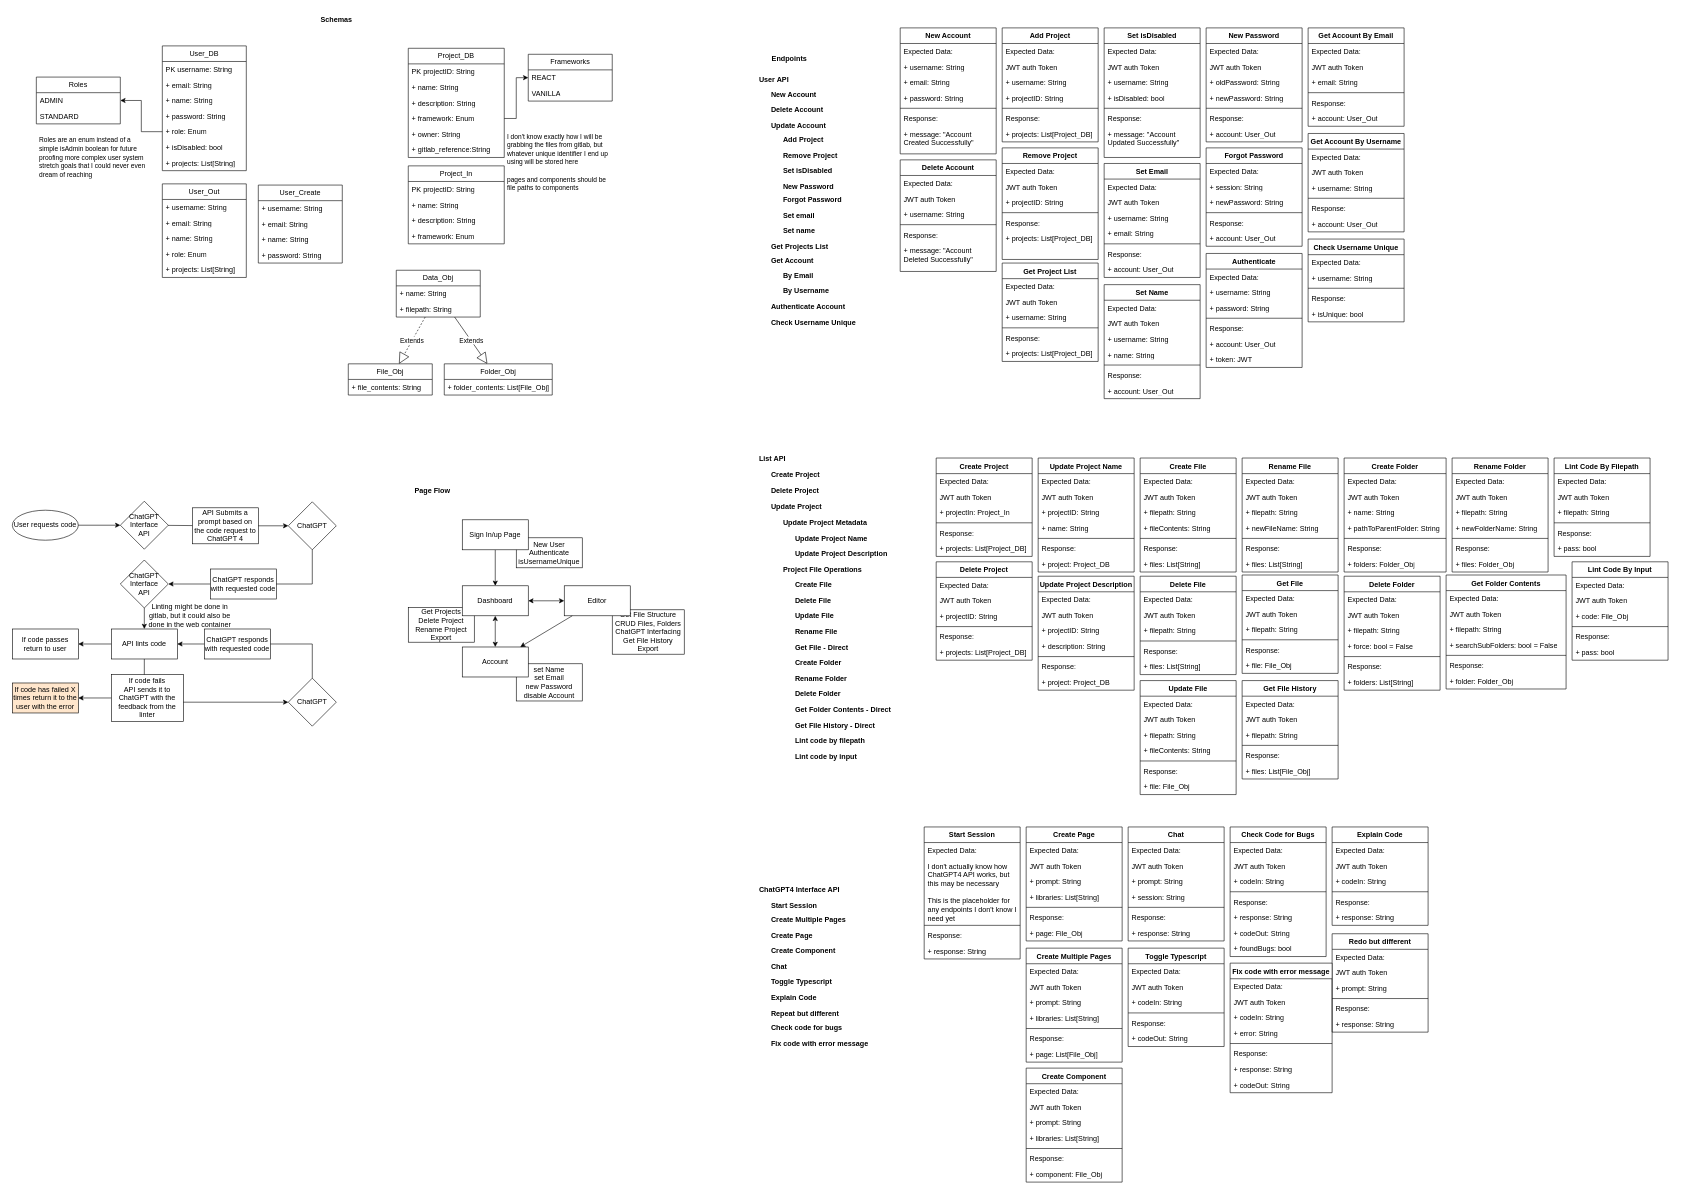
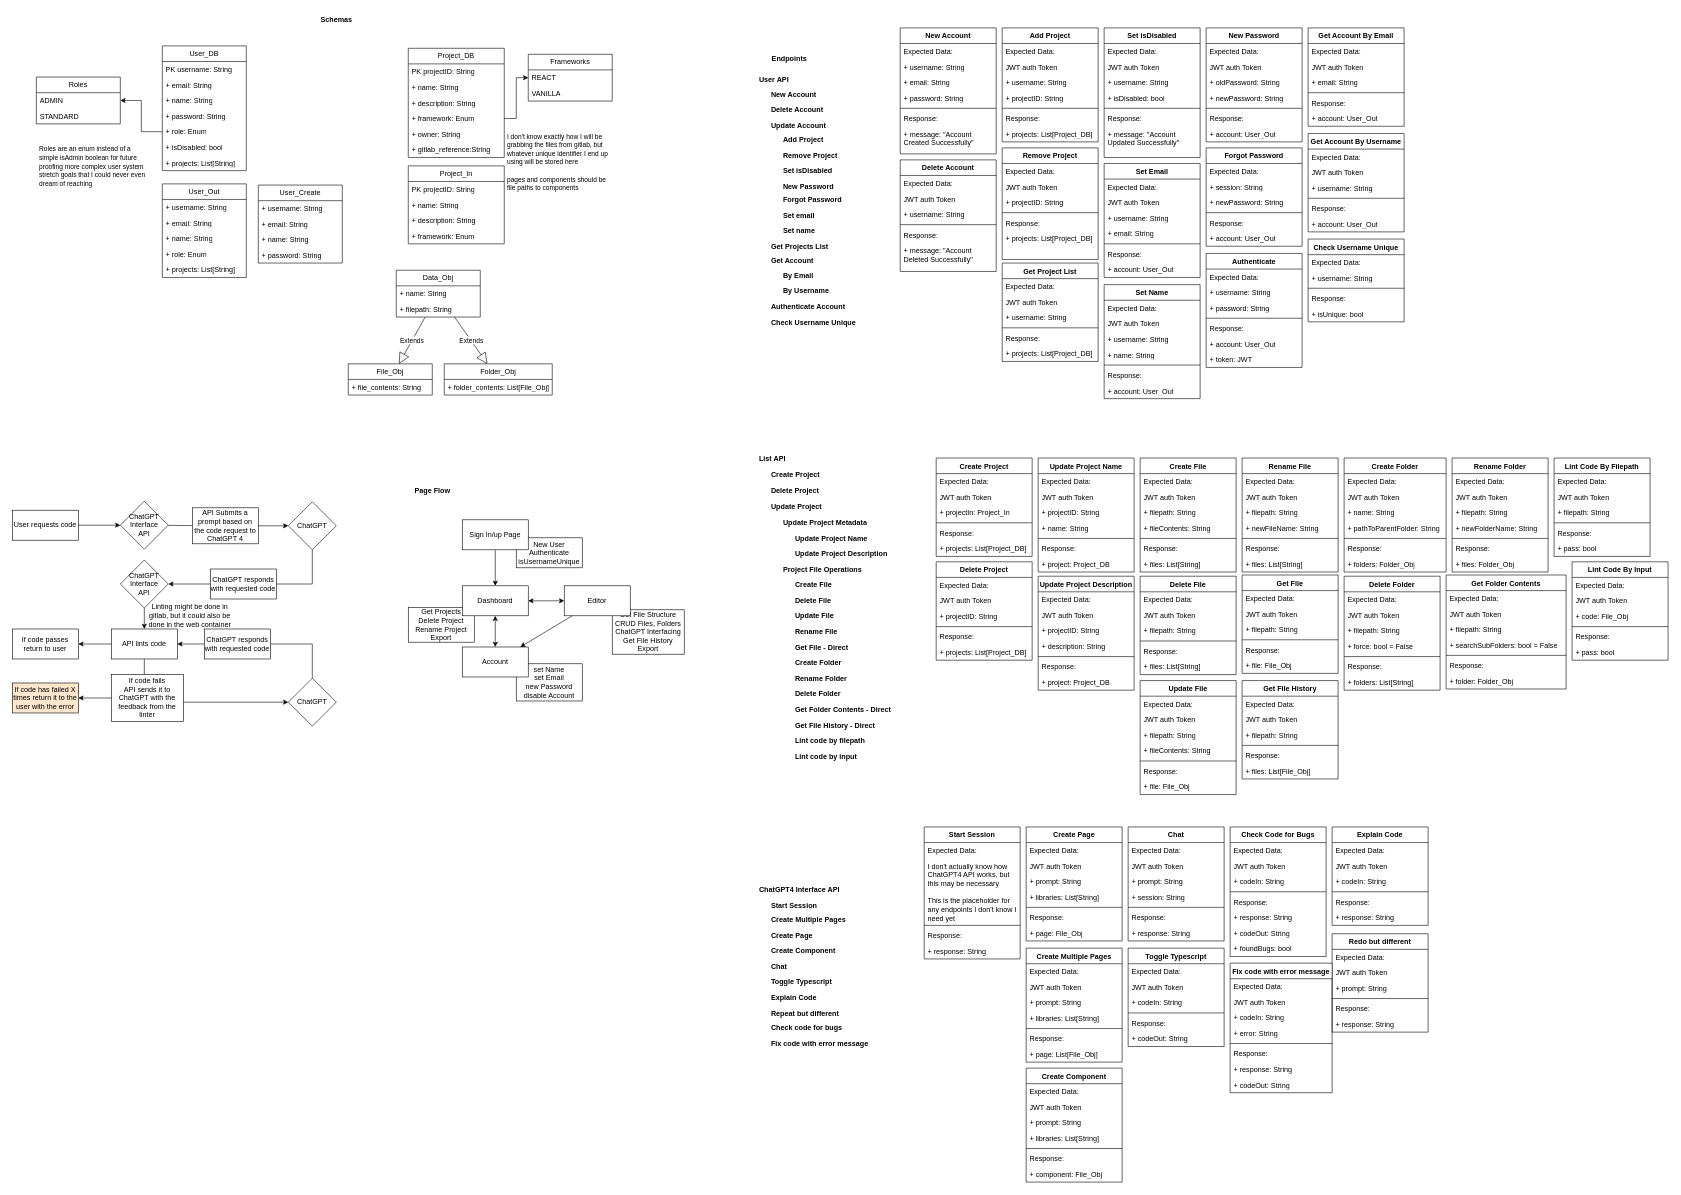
node "Roles are an enum instead of a simple isAdmin boolean for future proofing more complex user system stretch goals that I could never even dream of reaching": moved (93, 169) -> (93, 178)
edge "Data_Obj" -> "File_Obj": style dashed -> solid
node "User requests code": shape ellipse -> rectangle
